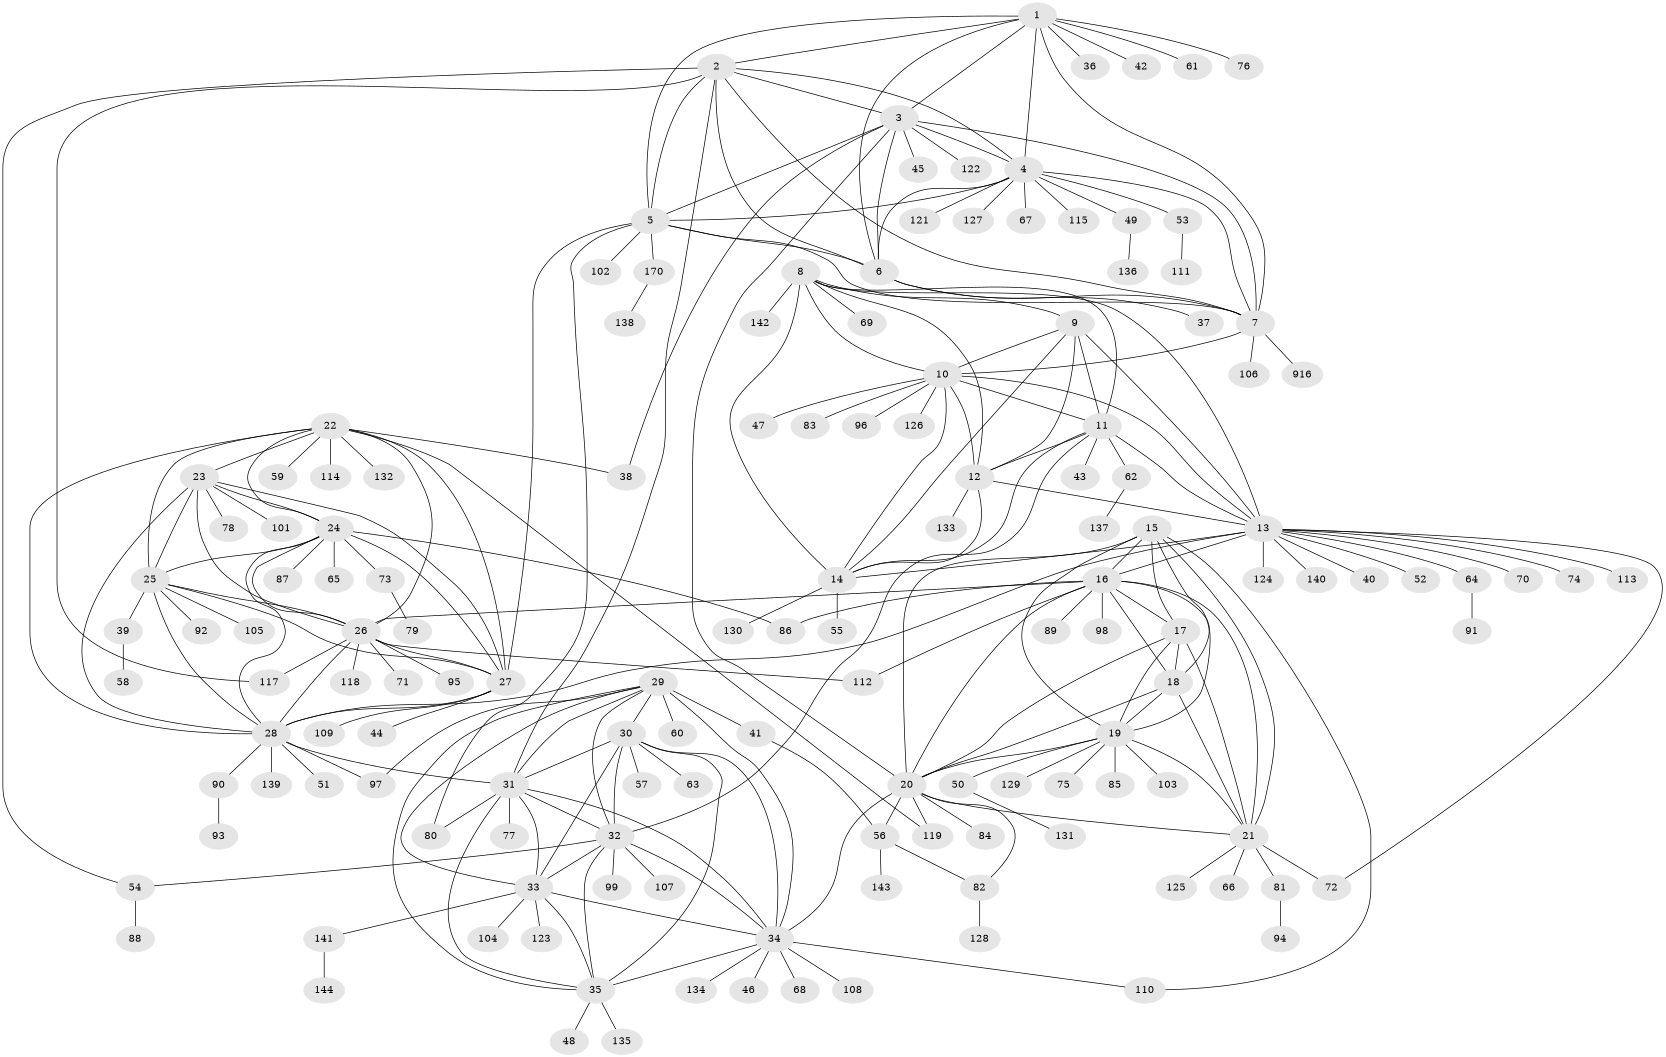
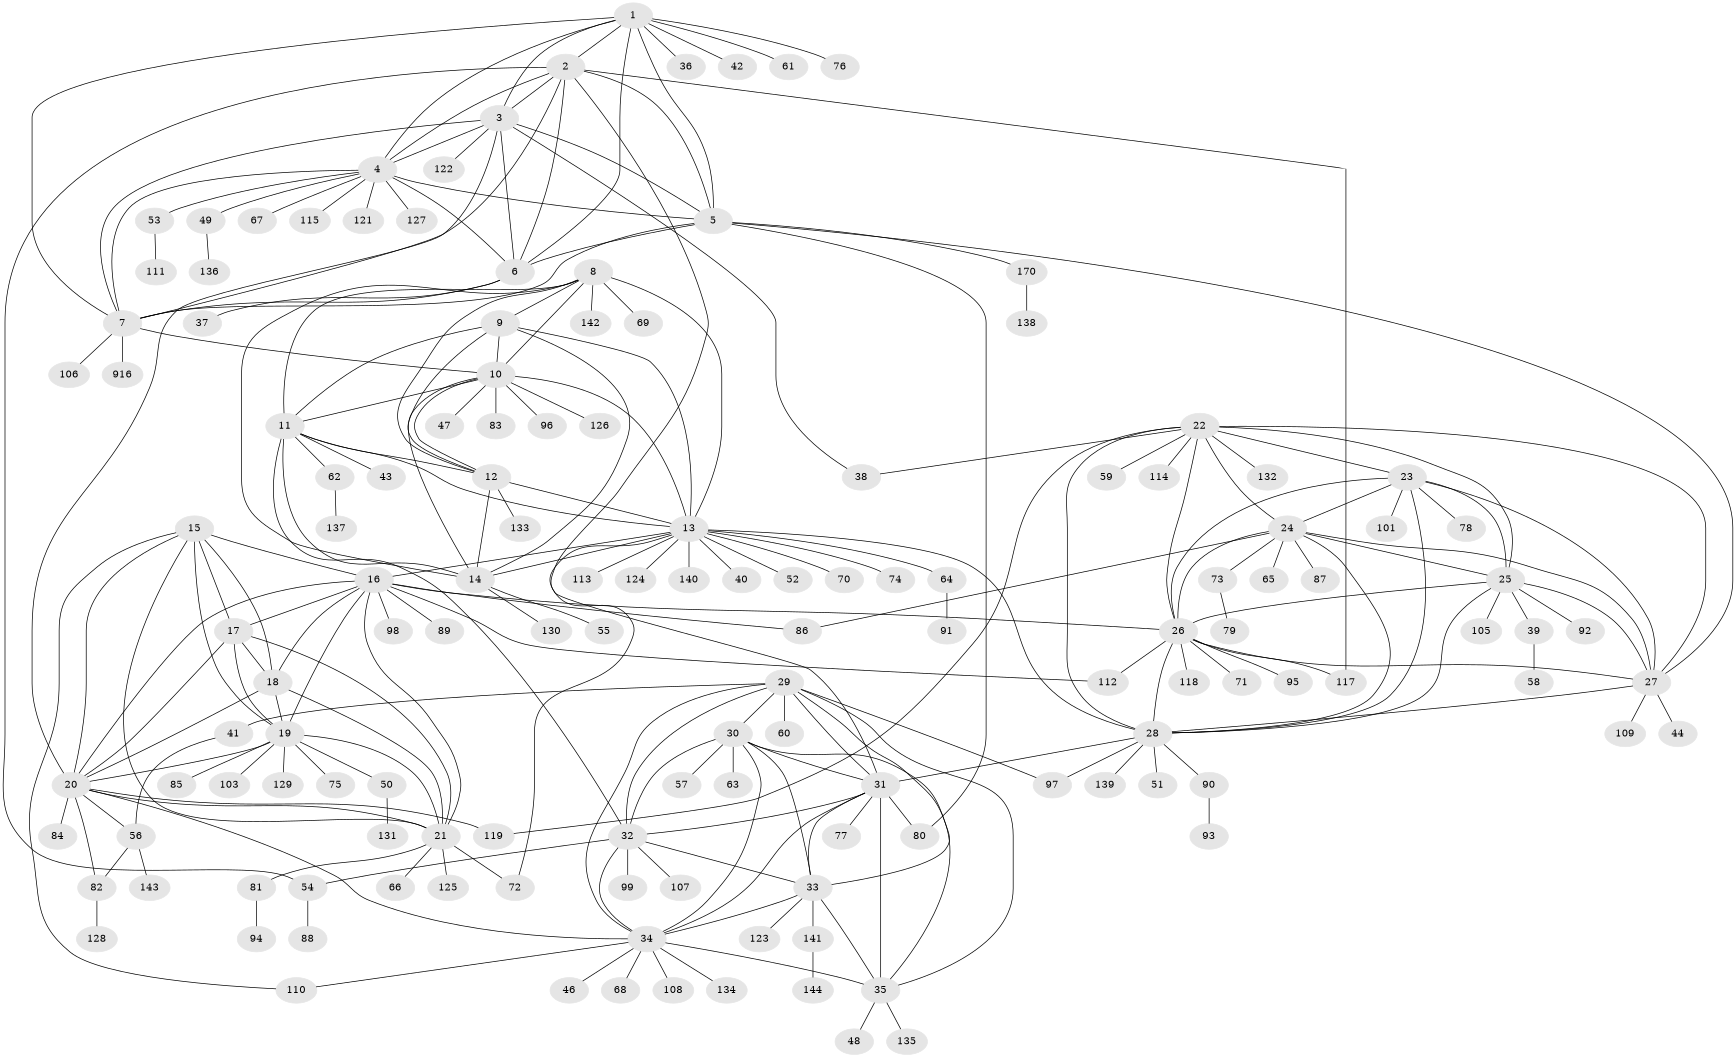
node "45": removed
node "102": removed
edge "32" -- "35": removed
node "104": removed
